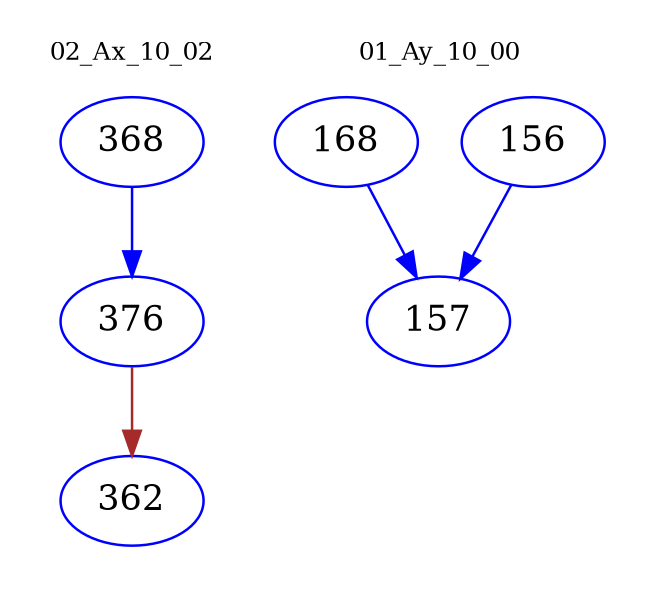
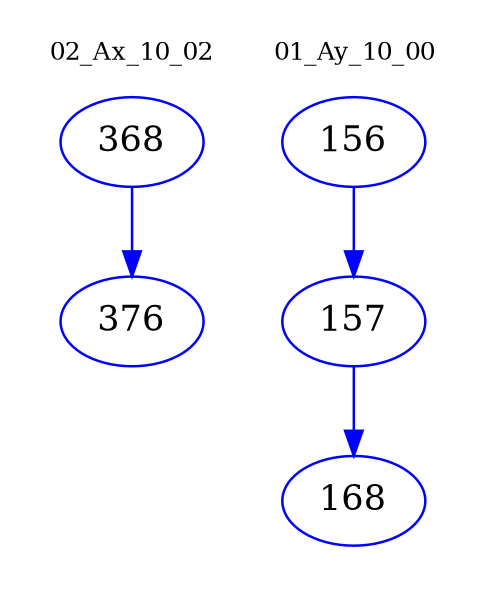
edge "168" -> "157": reversed
node "362": removed
